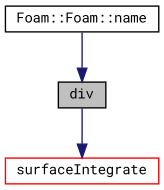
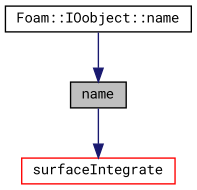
node "Foam::Foam::name": label "Foam::Foam::name" -> "Foam::IOobject::name"
node "div": label "div" -> "name"
